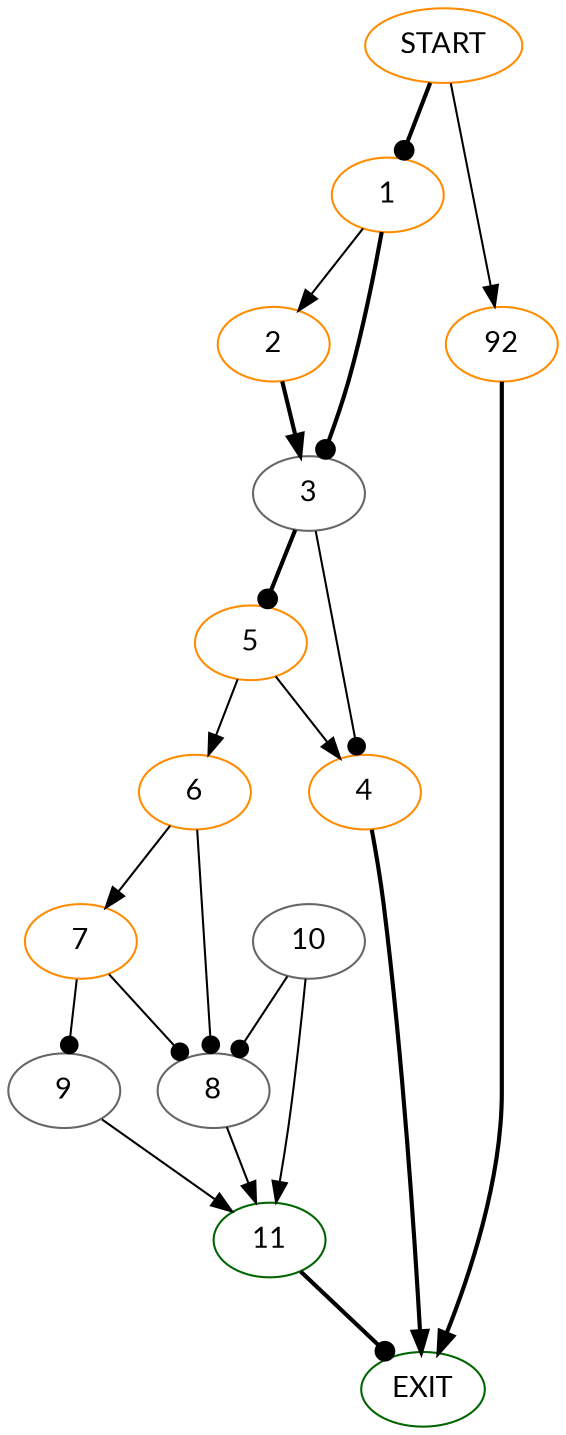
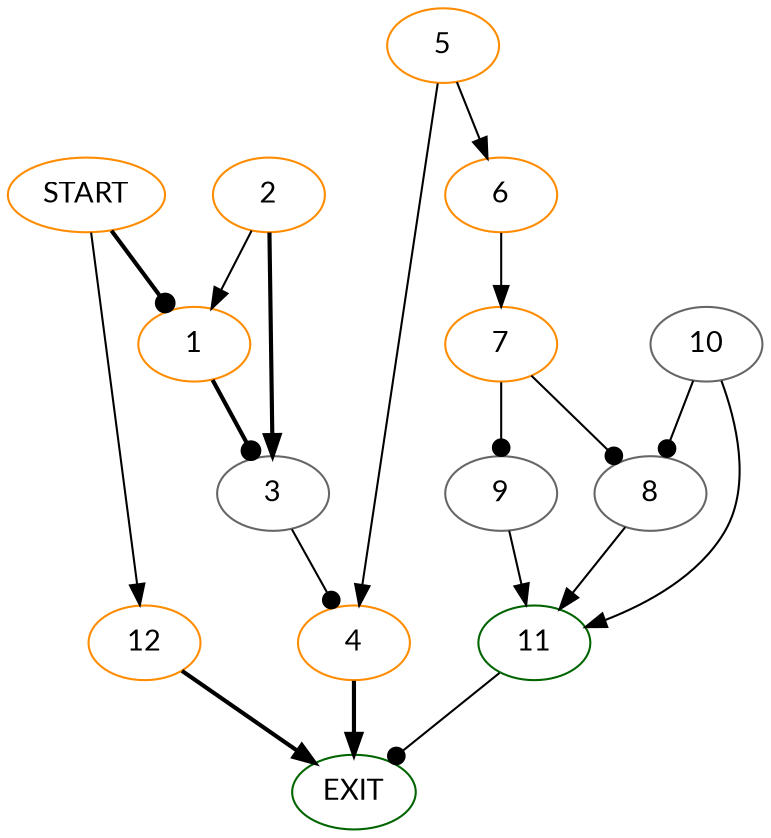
edge "1" -> "2": reversed
node "92": label "92" -> "12"
edge "3" -> "5": removed
edge "6" -> "8": removed
edge "11" -> "EXIT": style bold -> solid
